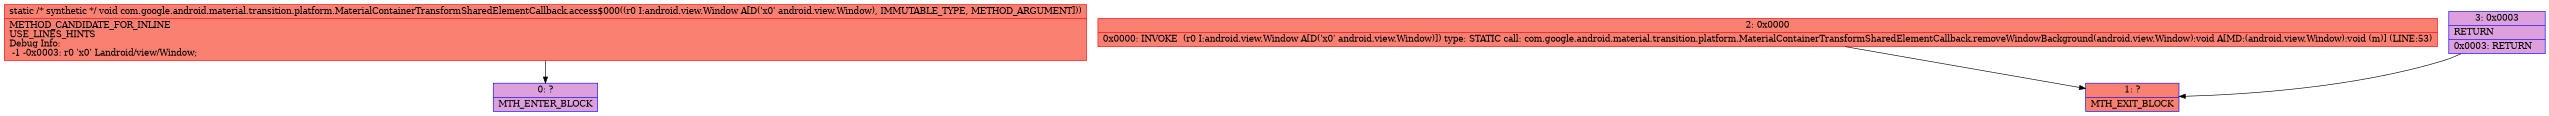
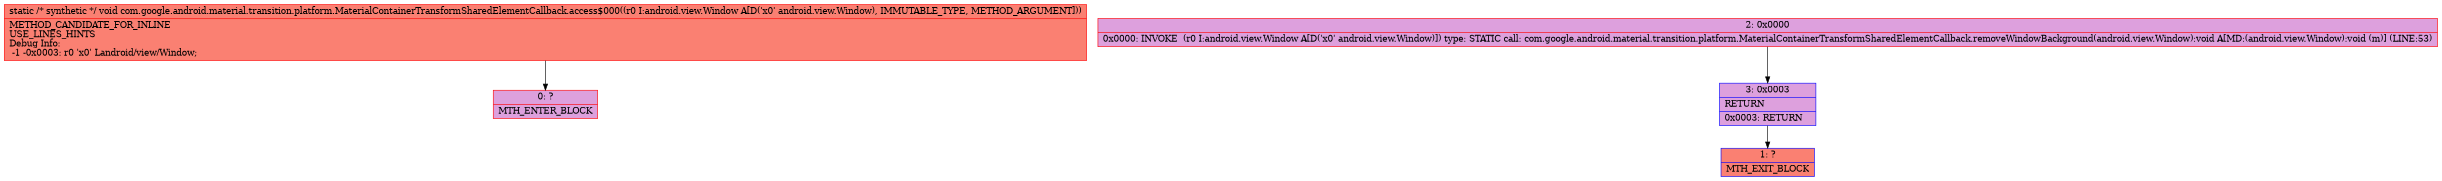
node "2: 0x0000": fillcolor salmon -> plum
edge "2: 0x0000" -> "1: ?": now "2: 0x0000" -> "3: 0x0003"
node "0: ?": color blue -> red
